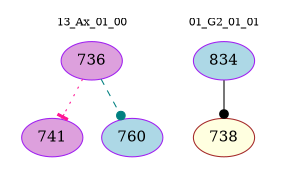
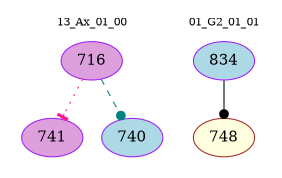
node "736": label "736" -> "716"
node "760": label "760" -> "740"
node "738": label "738" -> "748"
